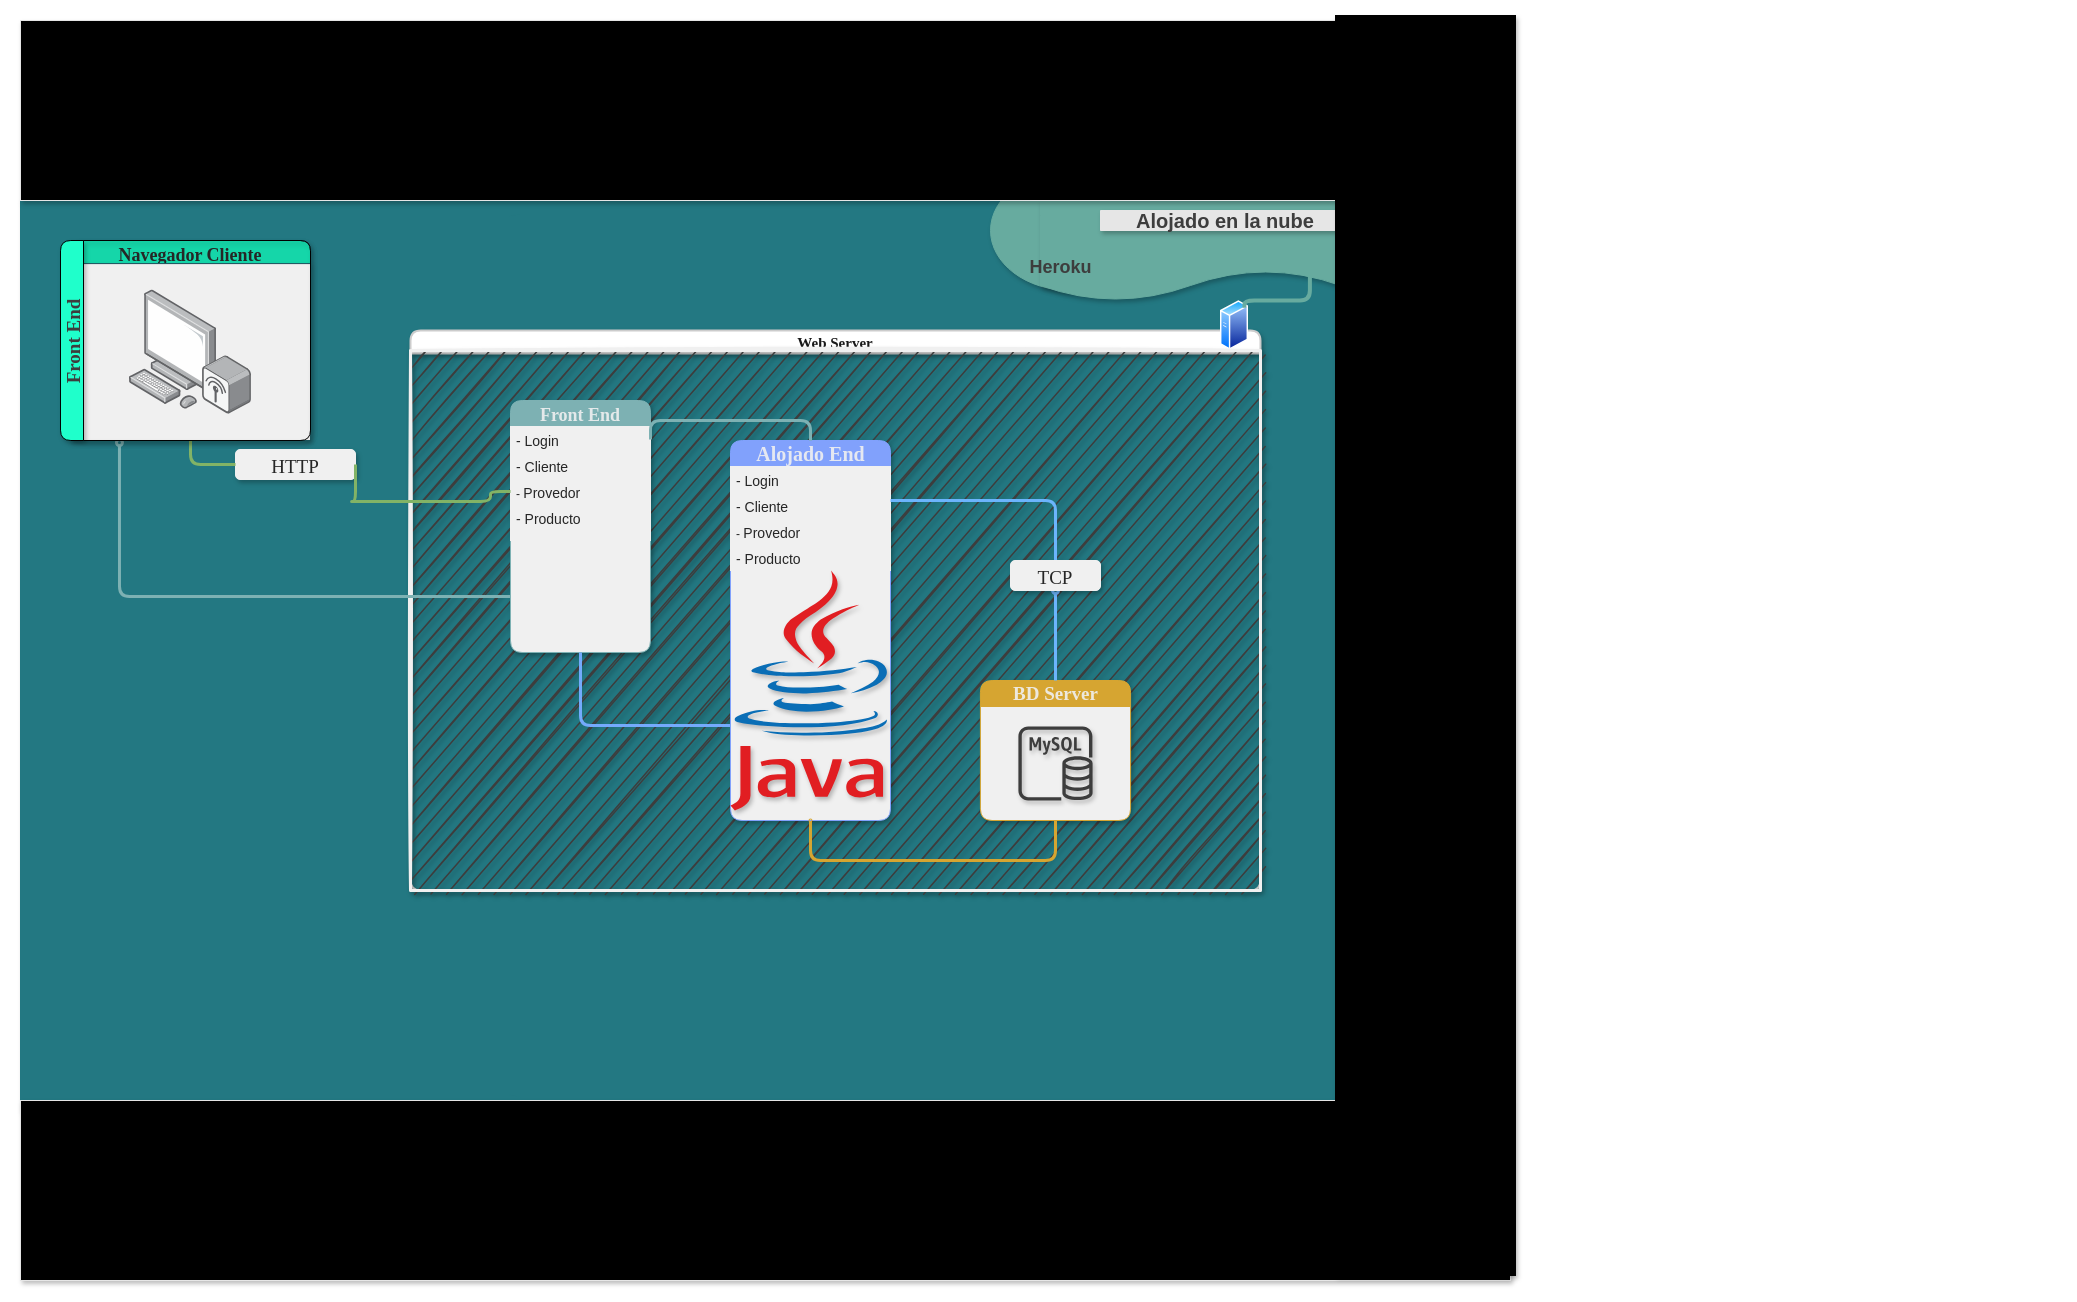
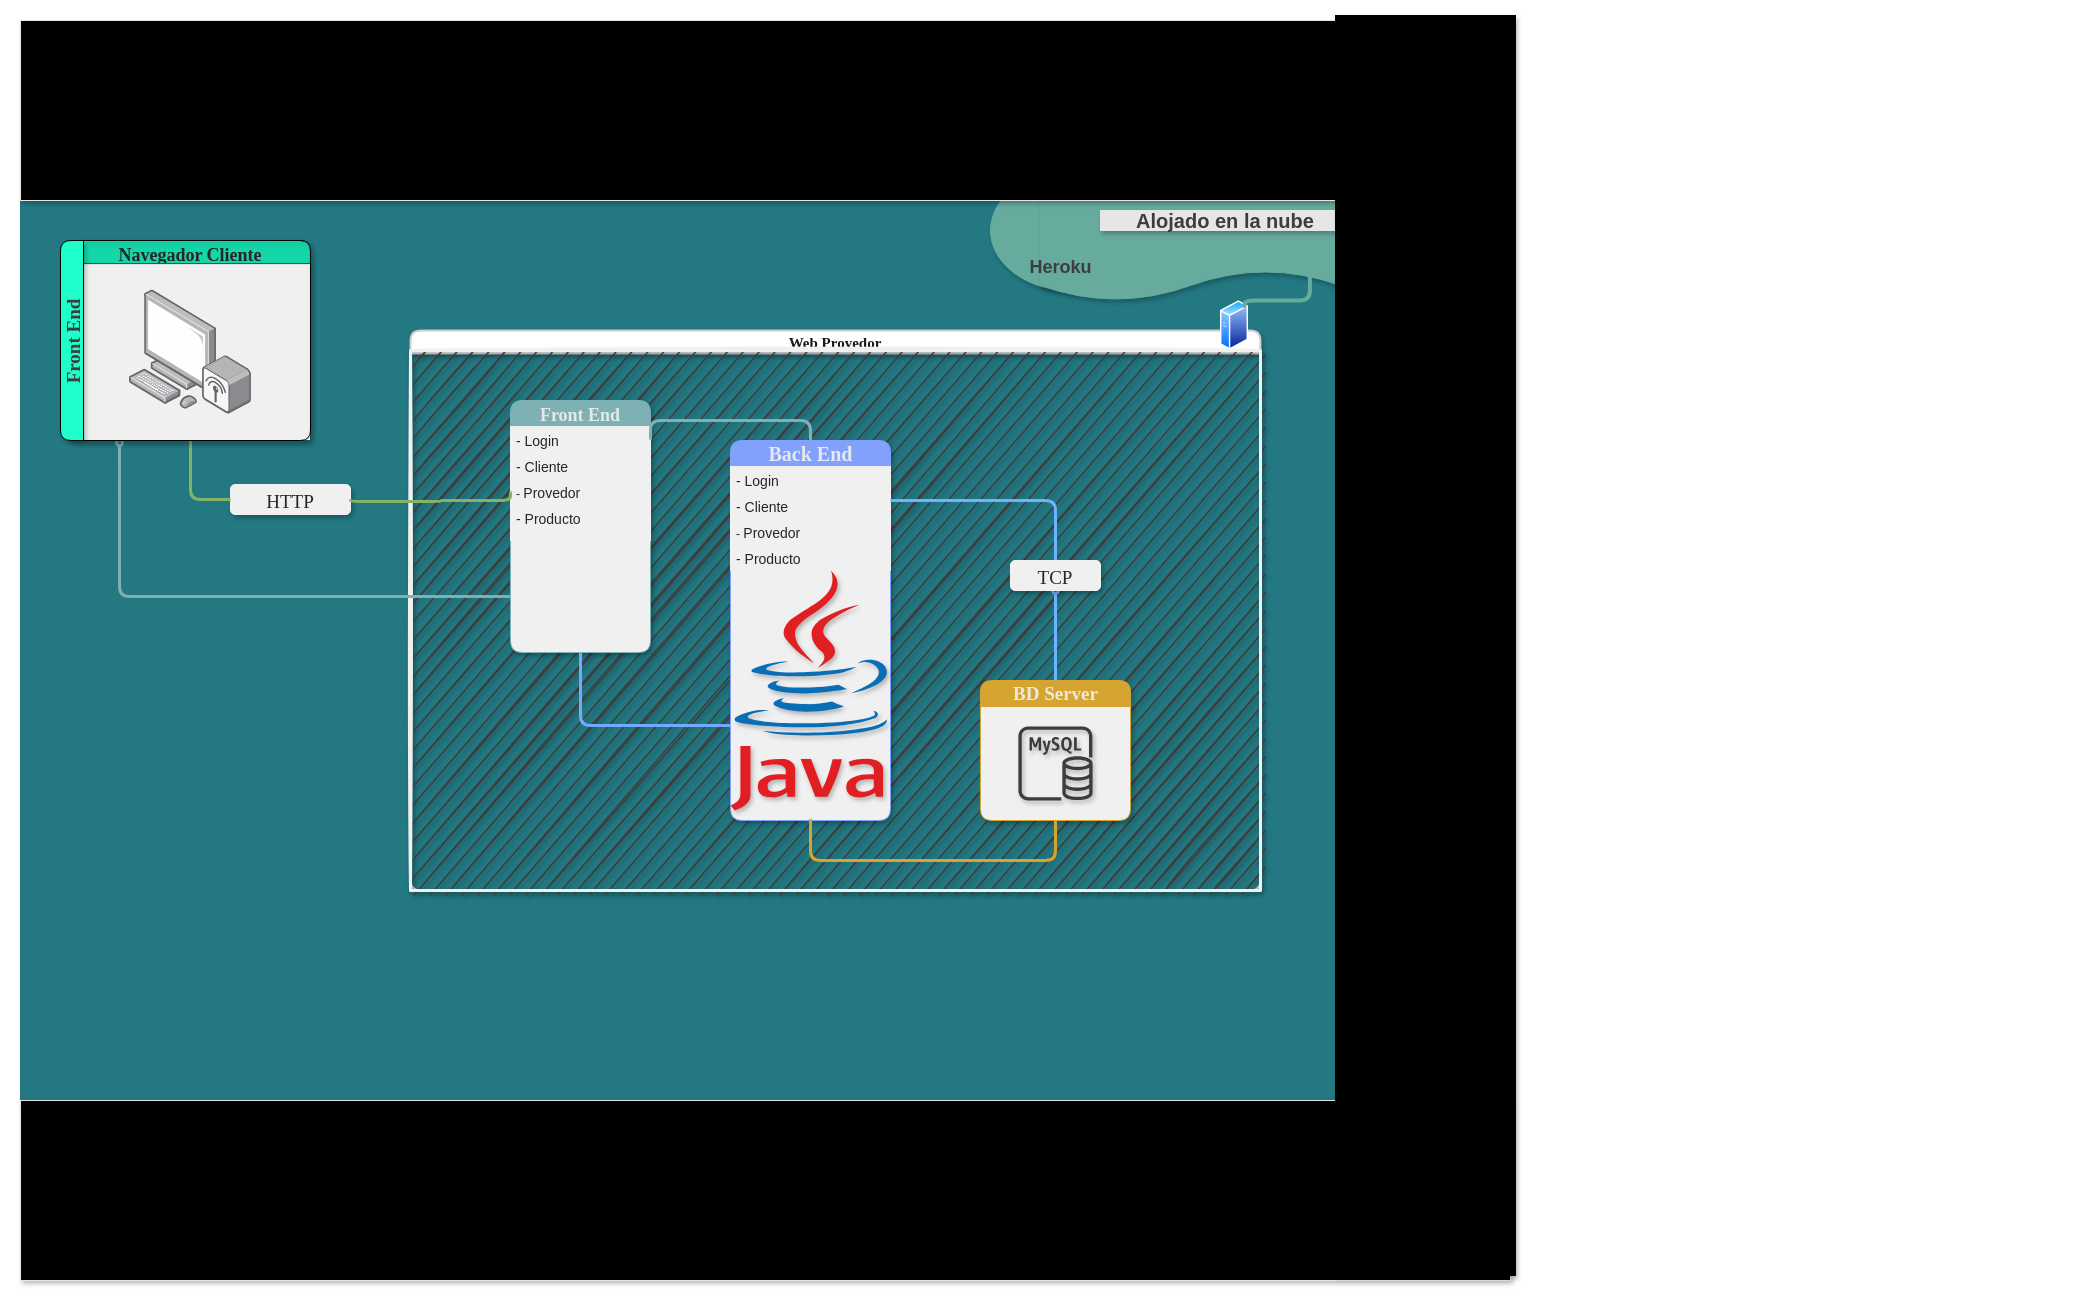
node "Web Server": label "Web Server" -> "Web Provedor"
node "Alojado End": label "Alojado End" -> "Back End"
node "HTTP": moved (296, 465) -> (291, 500)
